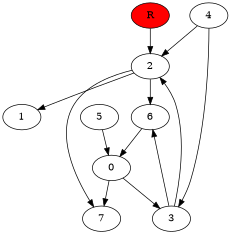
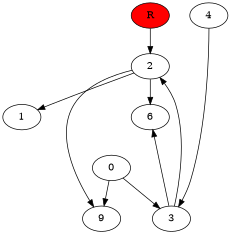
edge "4" -> "2": removed
node "5": removed
edge "6" -> "0": removed
node "7": label "7" -> "9"
